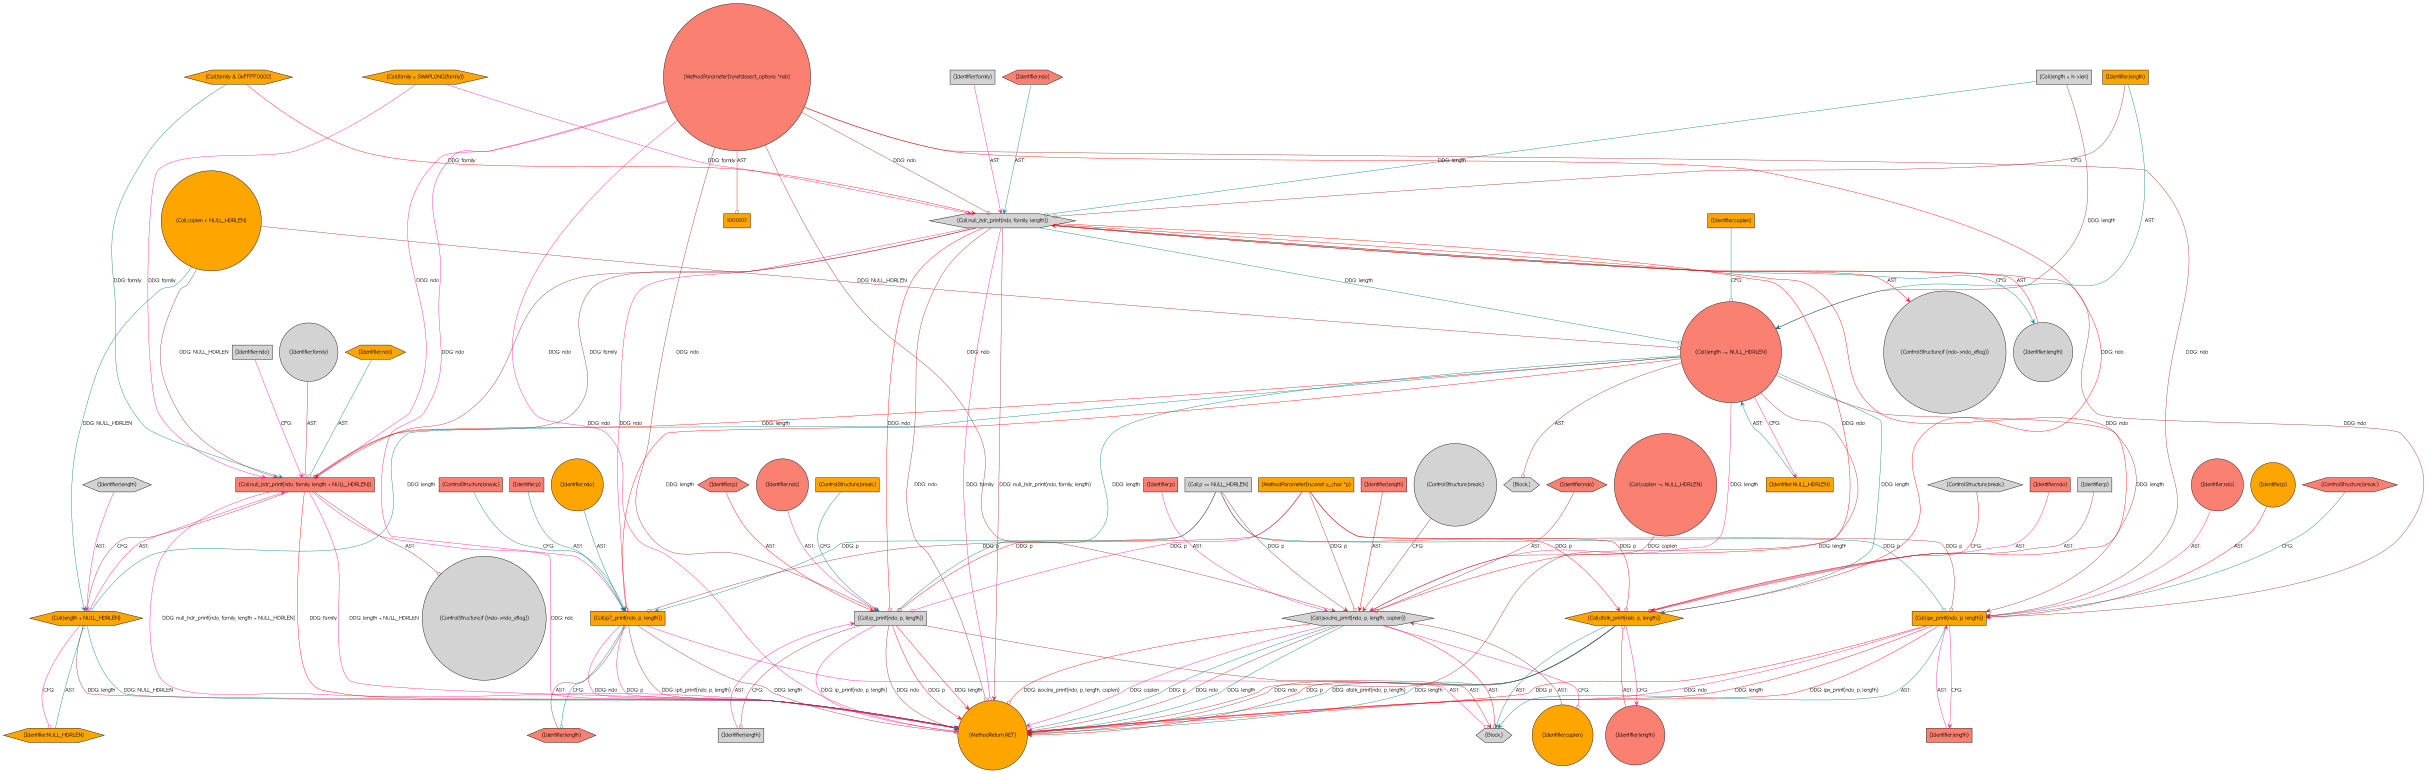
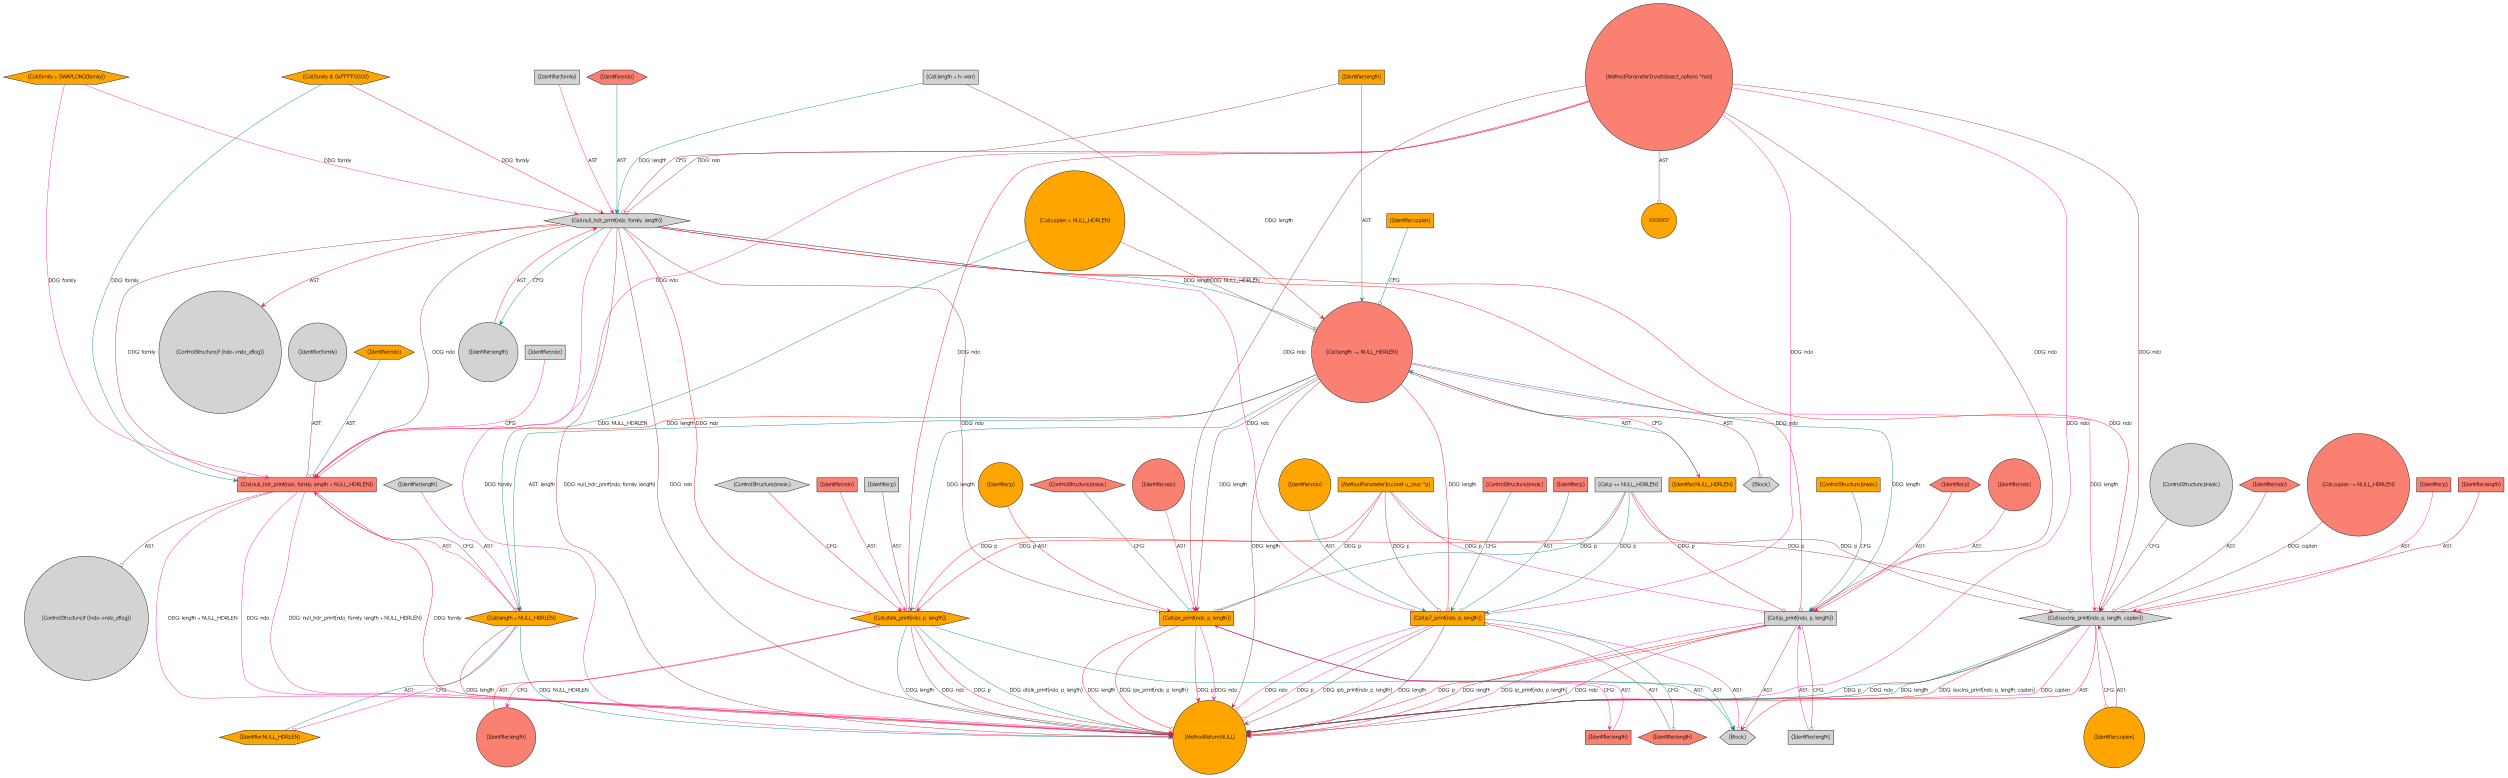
node "1000102": shape box -> circle
edge "(Call,caplen < NULL_HDRLEN)" -> "(Call,null_hdr_print(ndo, family, length + NULL_HDRLEN))": removed, label "DDG: NULL_HDRLEN"
edge "(Call,length -= NULL_HDRLEN)" -> "(Call,length + NULL_HDRLEN)": label "DDG: length" -> "AST: length"
node "(MethodReturn,RET)": label "(MethodReturn,RET)" -> "(MethodReturn,NULL)"
